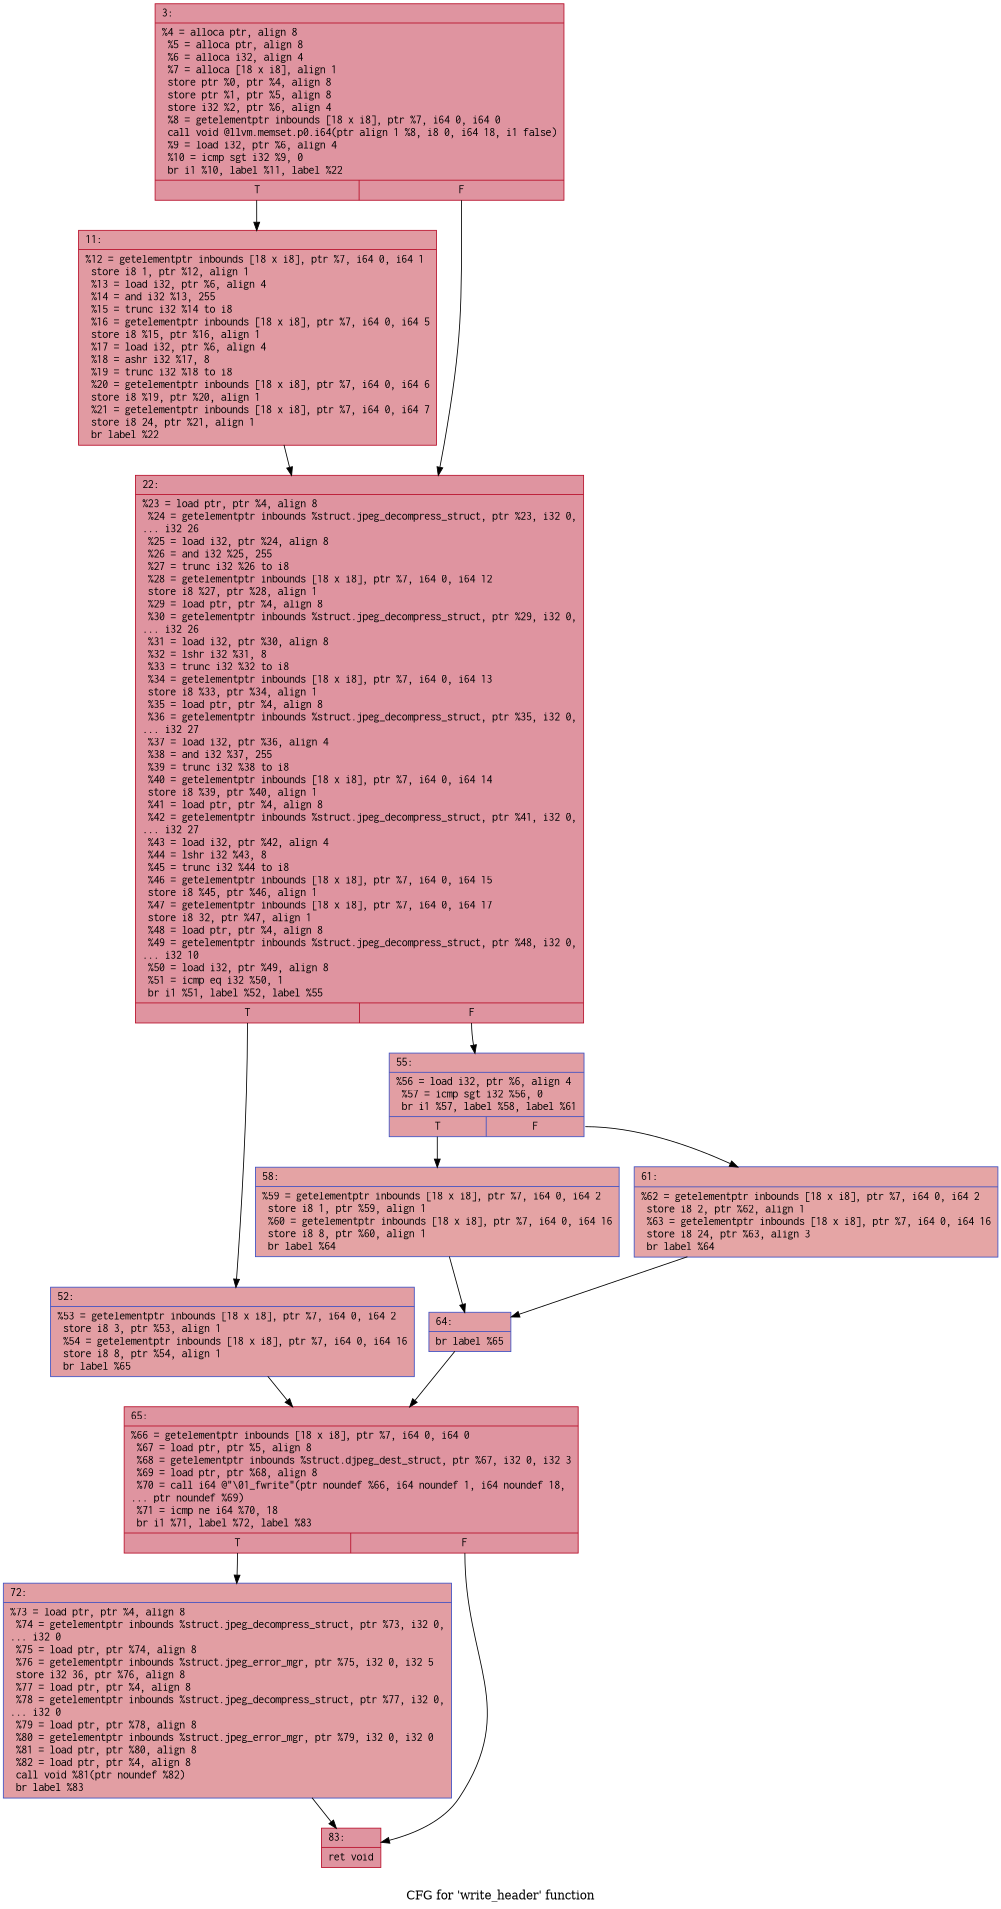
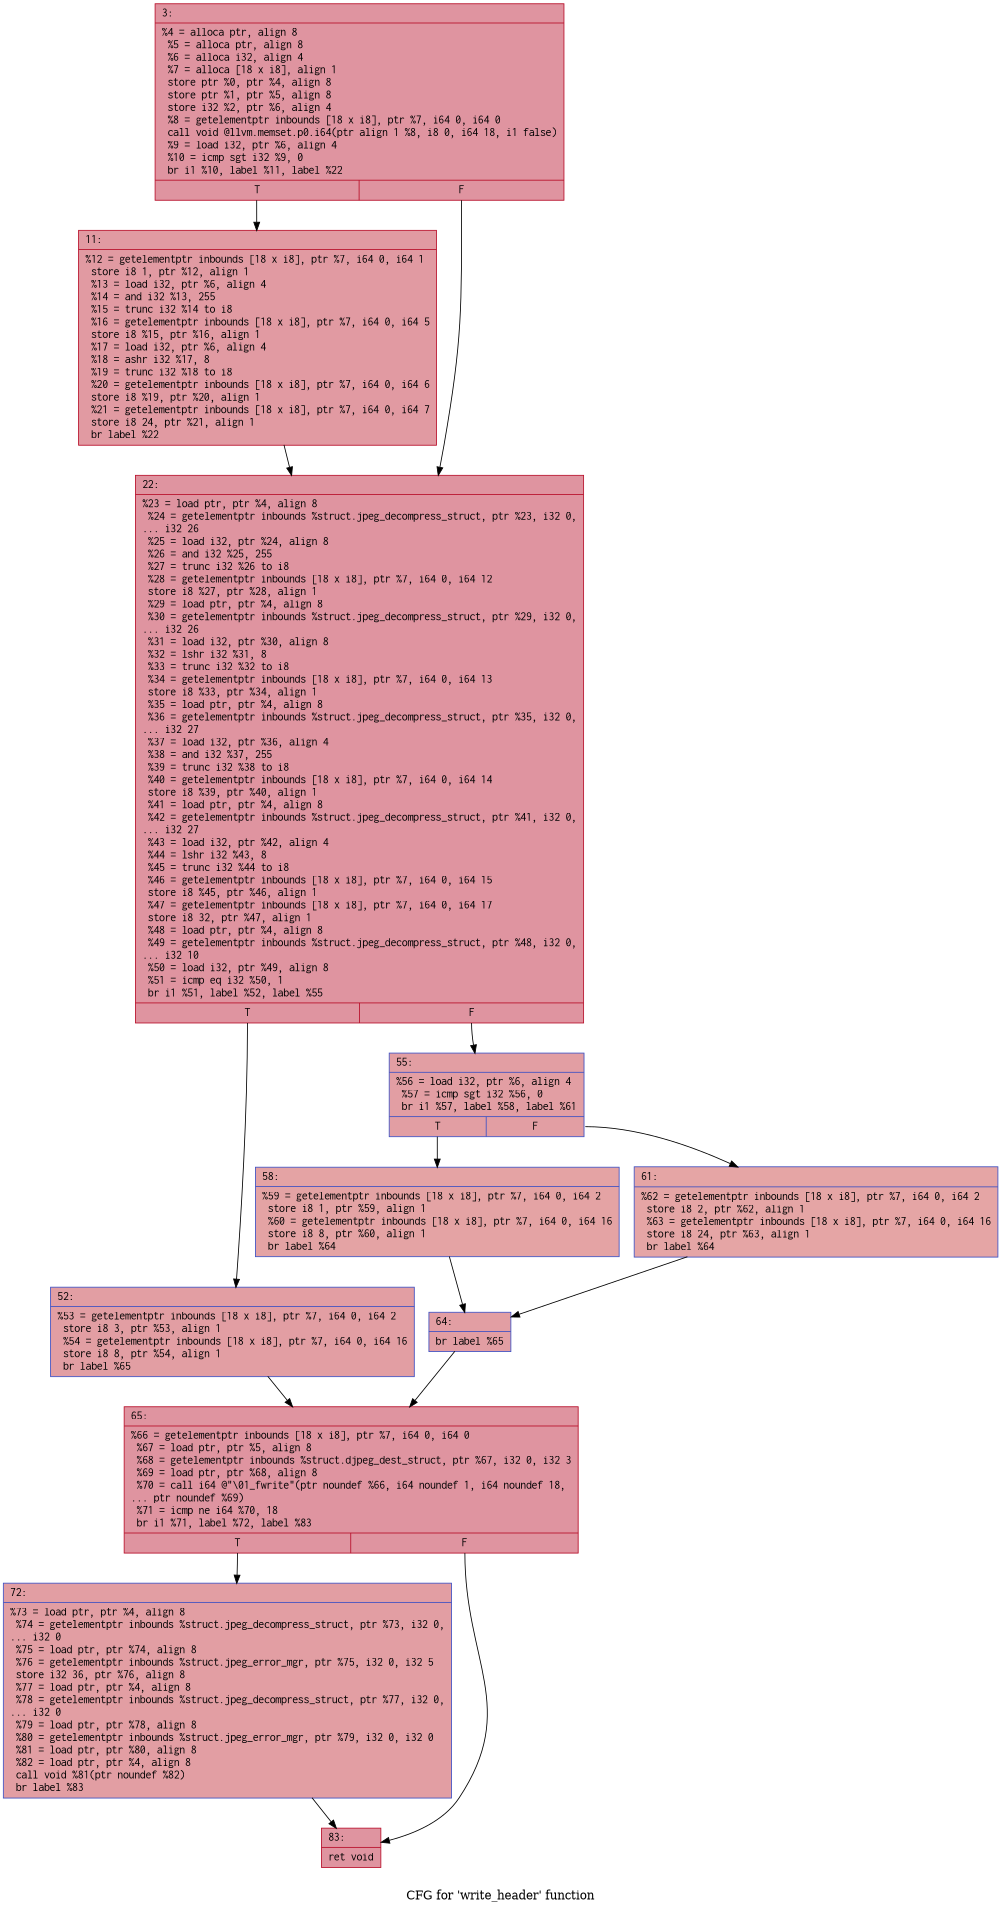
node "61:": text "store i8 24, ptr %63, align 3" -> "store i8 24, ptr %63, align 1"
